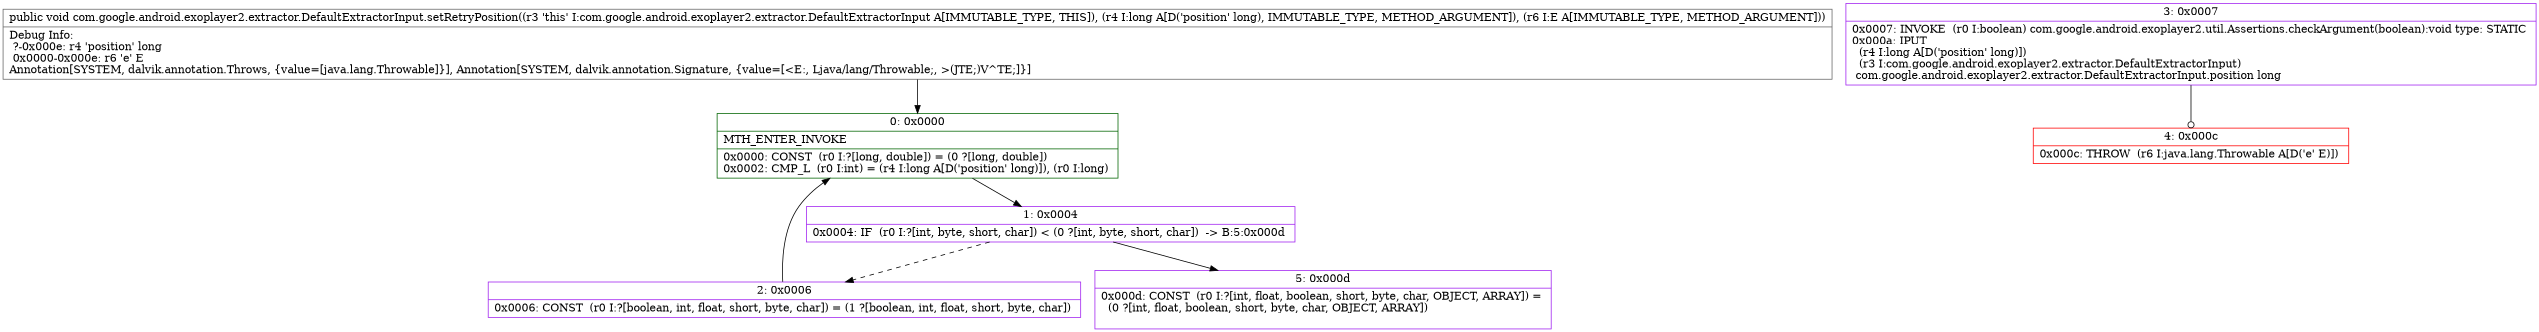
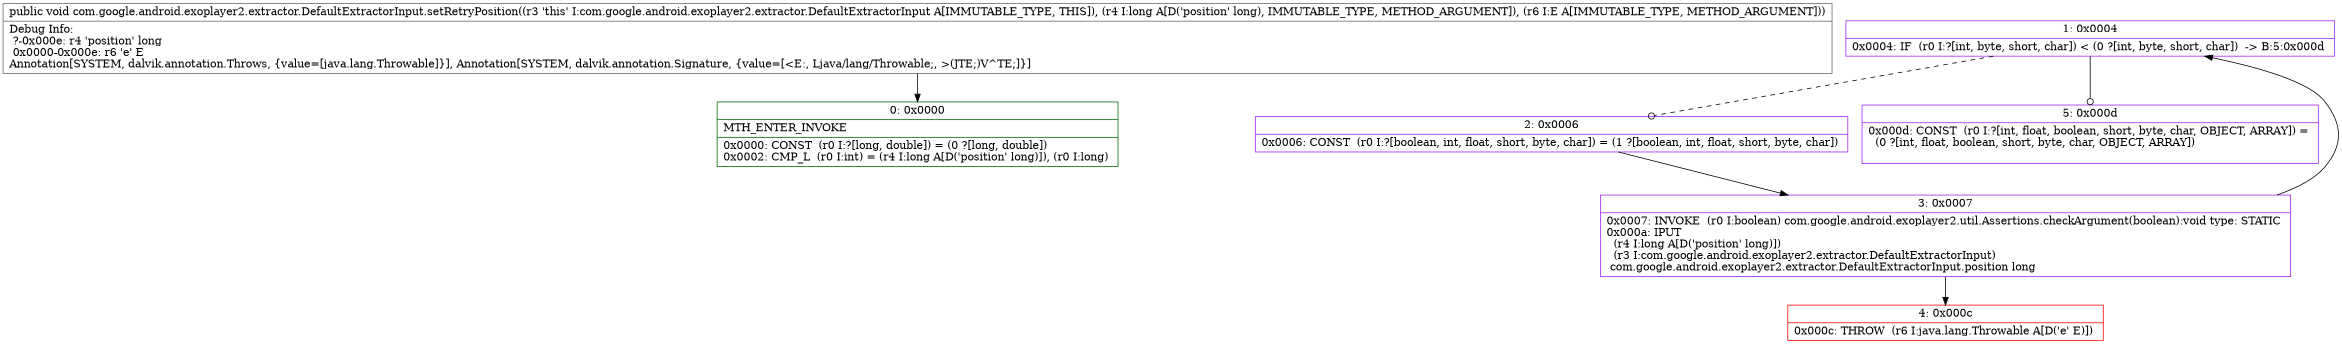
edge "3: 0x0007" -> "4: 0x000c": arrowhead odot -> normal
edge "0: 0x0000" -> "1: 0x0004": now "3: 0x0007" -> "1: 0x0004"
edge "2: 0x0006" -> "0: 0x0000": now "2: 0x0006" -> "3: 0x0007"
edge "1: 0x0004" -> "5: 0x000d": arrowhead normal -> odot
edge "1: 0x0004" -> "2: 0x0006": arrowhead normal -> odot
